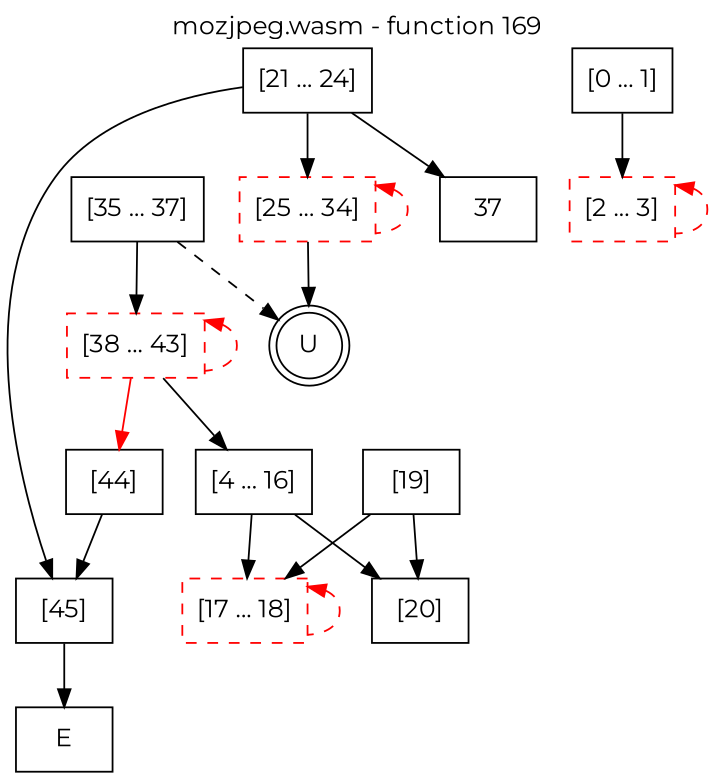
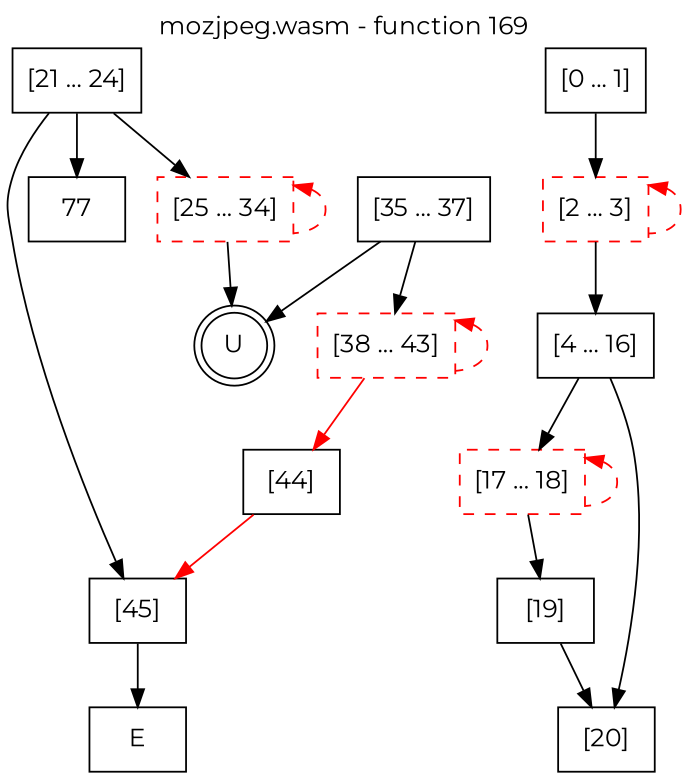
node "37": label "37" -> "77"
edge "[35 ... 37]" -> "U": style dashed -> solid
edge "[38 ... 43]" -> "[4 ... 16]": now "[2 ... 3]" -> "[4 ... 16]"
edge "[19]" -> "[17 ... 18]": reversed
edge "[44]" -> "[45]": color black -> red
